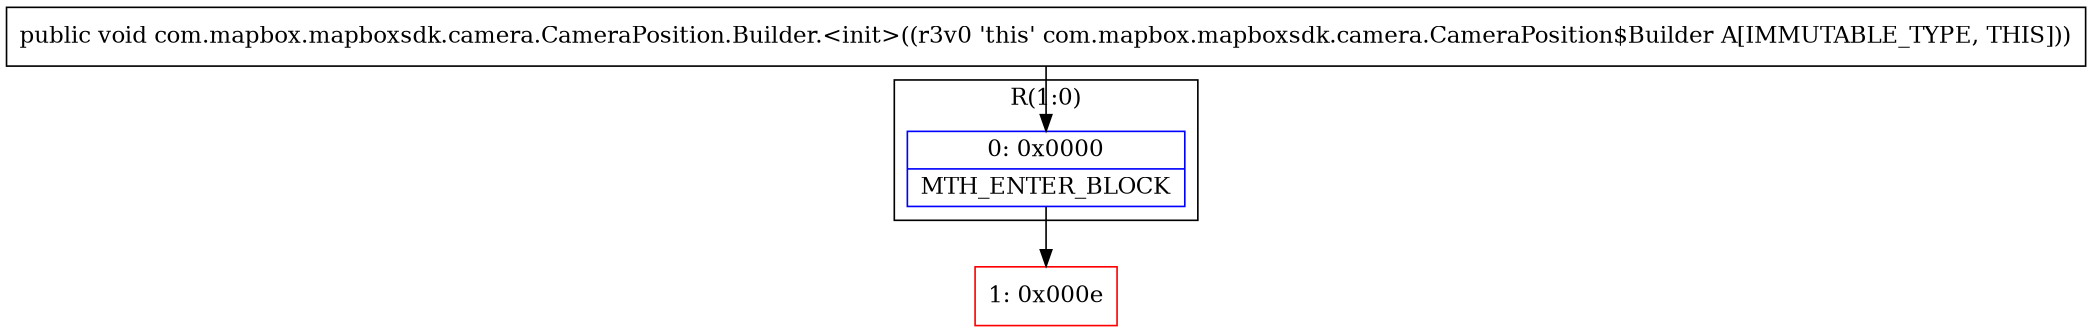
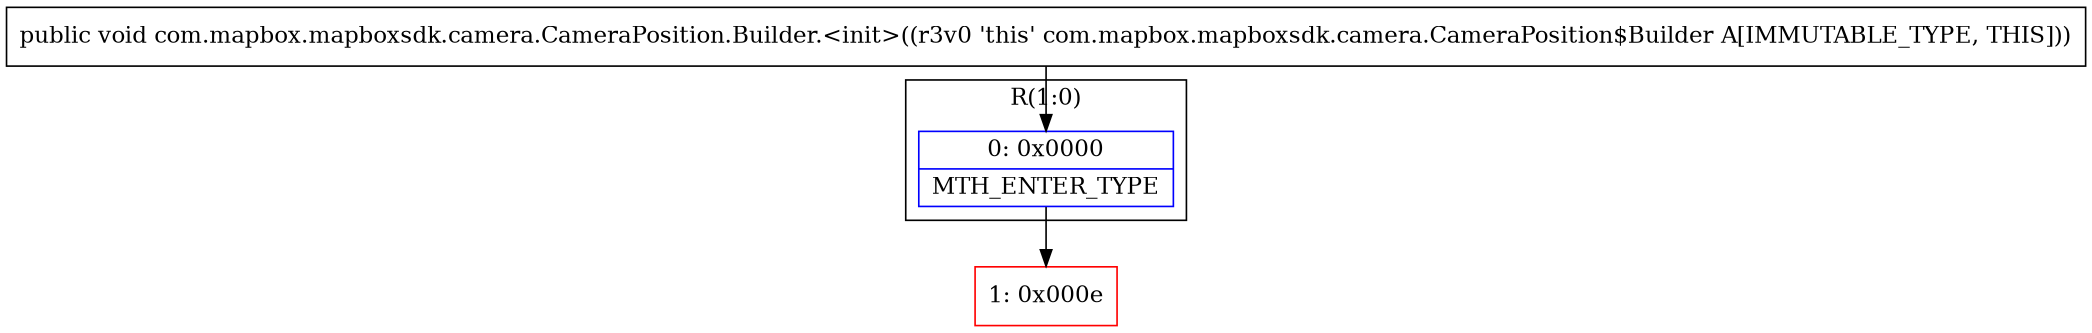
node "0: 0x0000": text "MTH_ENTER_BLOCK" -> "MTH_ENTER_TYPE"
